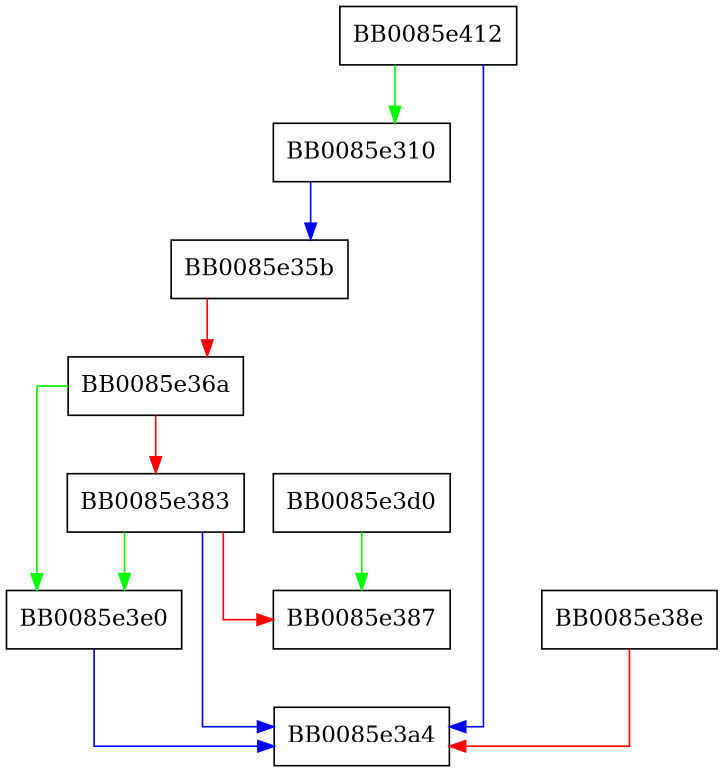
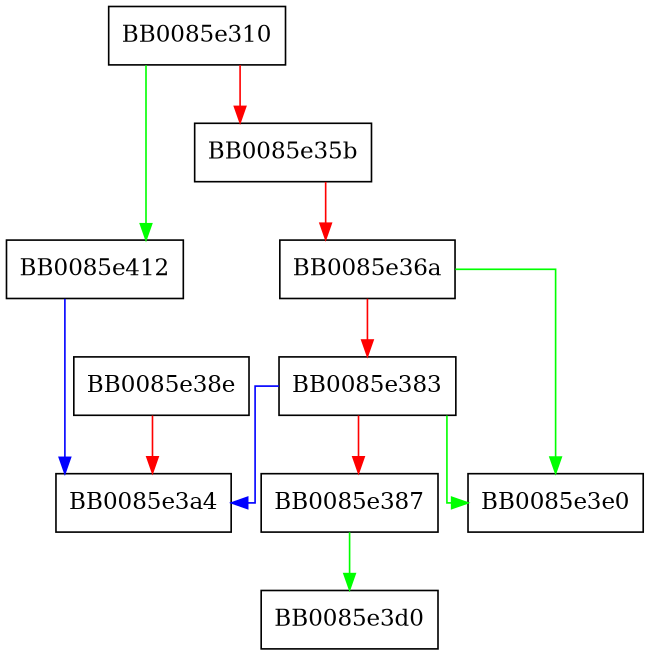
edge "BB0085e412" -> "BB0085e310": reversed
edge "BB0085e310" -> "BB0085e35b": color blue -> red
edge "BB0085e3d0" -> "BB0085e387": reversed
edge "BB0085e3e0" -> "BB0085e3a4": removed
